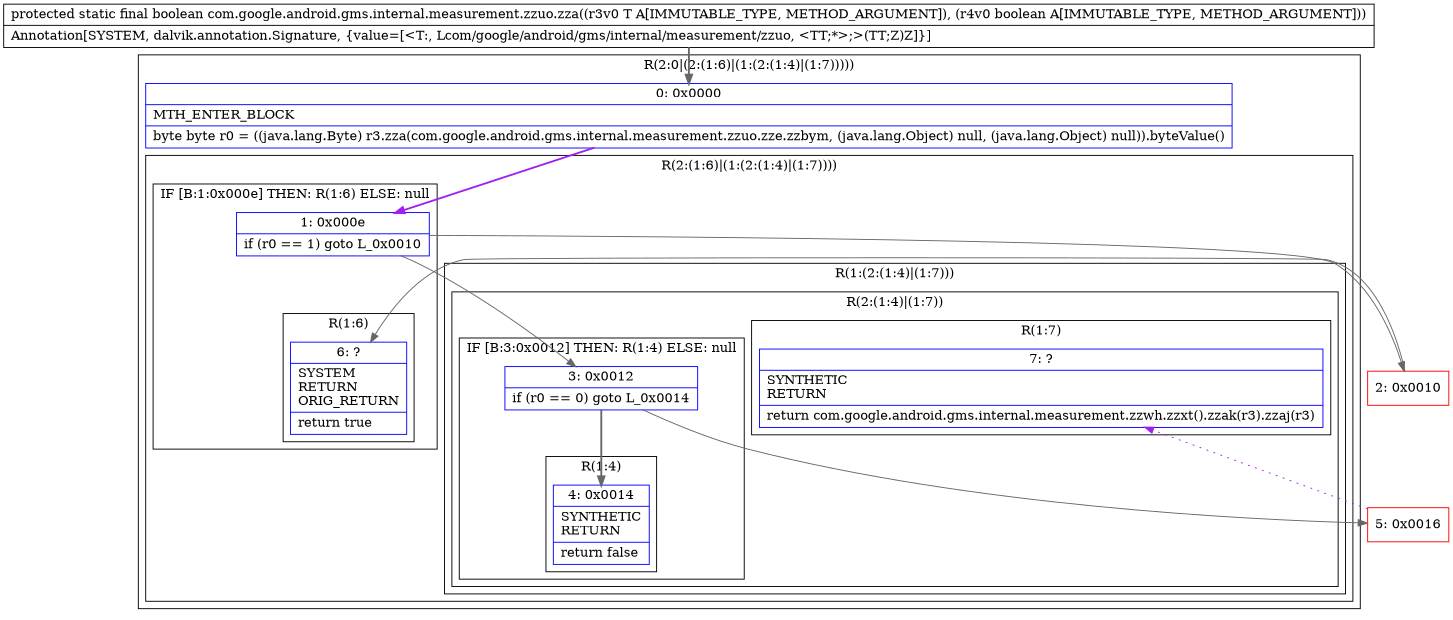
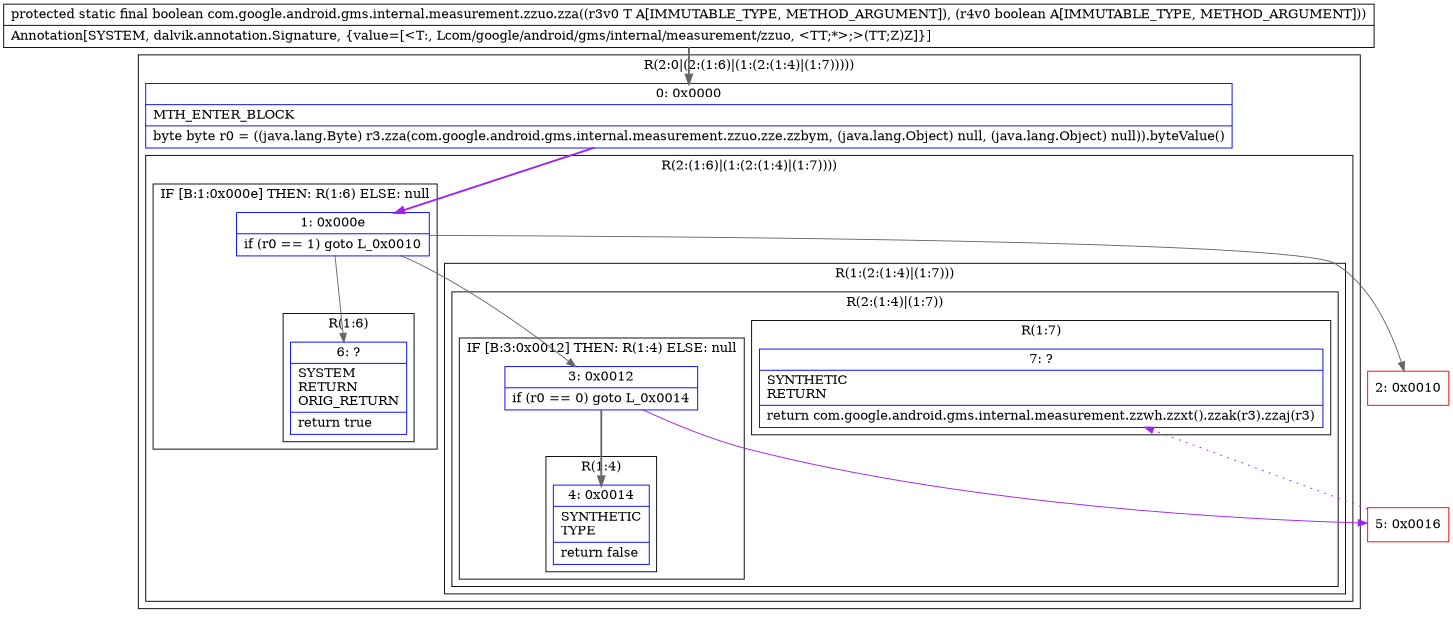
edge "2: 0x0010" -> "6: ?": now "1: 0x000e" -> "6: ?"
edge "3: 0x0012" -> "5: 0x0016": color gray40 -> purple
node "4: 0x0014": text "RETURN" -> "TYPE"
